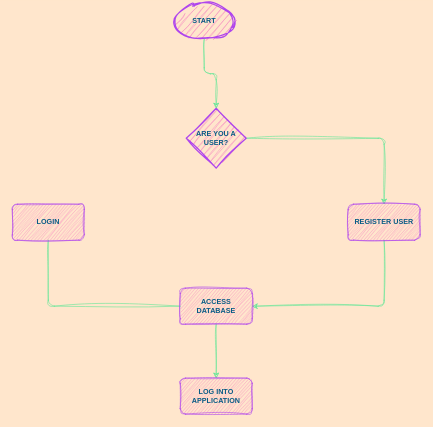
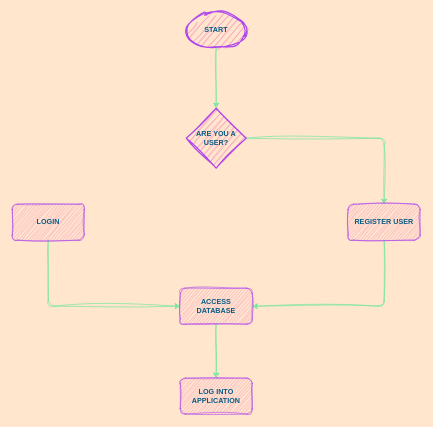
node "START": moved (204, 21) -> (216, 30)
edge "LOGIN" -- "ACCESS DATABASE": arrowhead none -> classic
